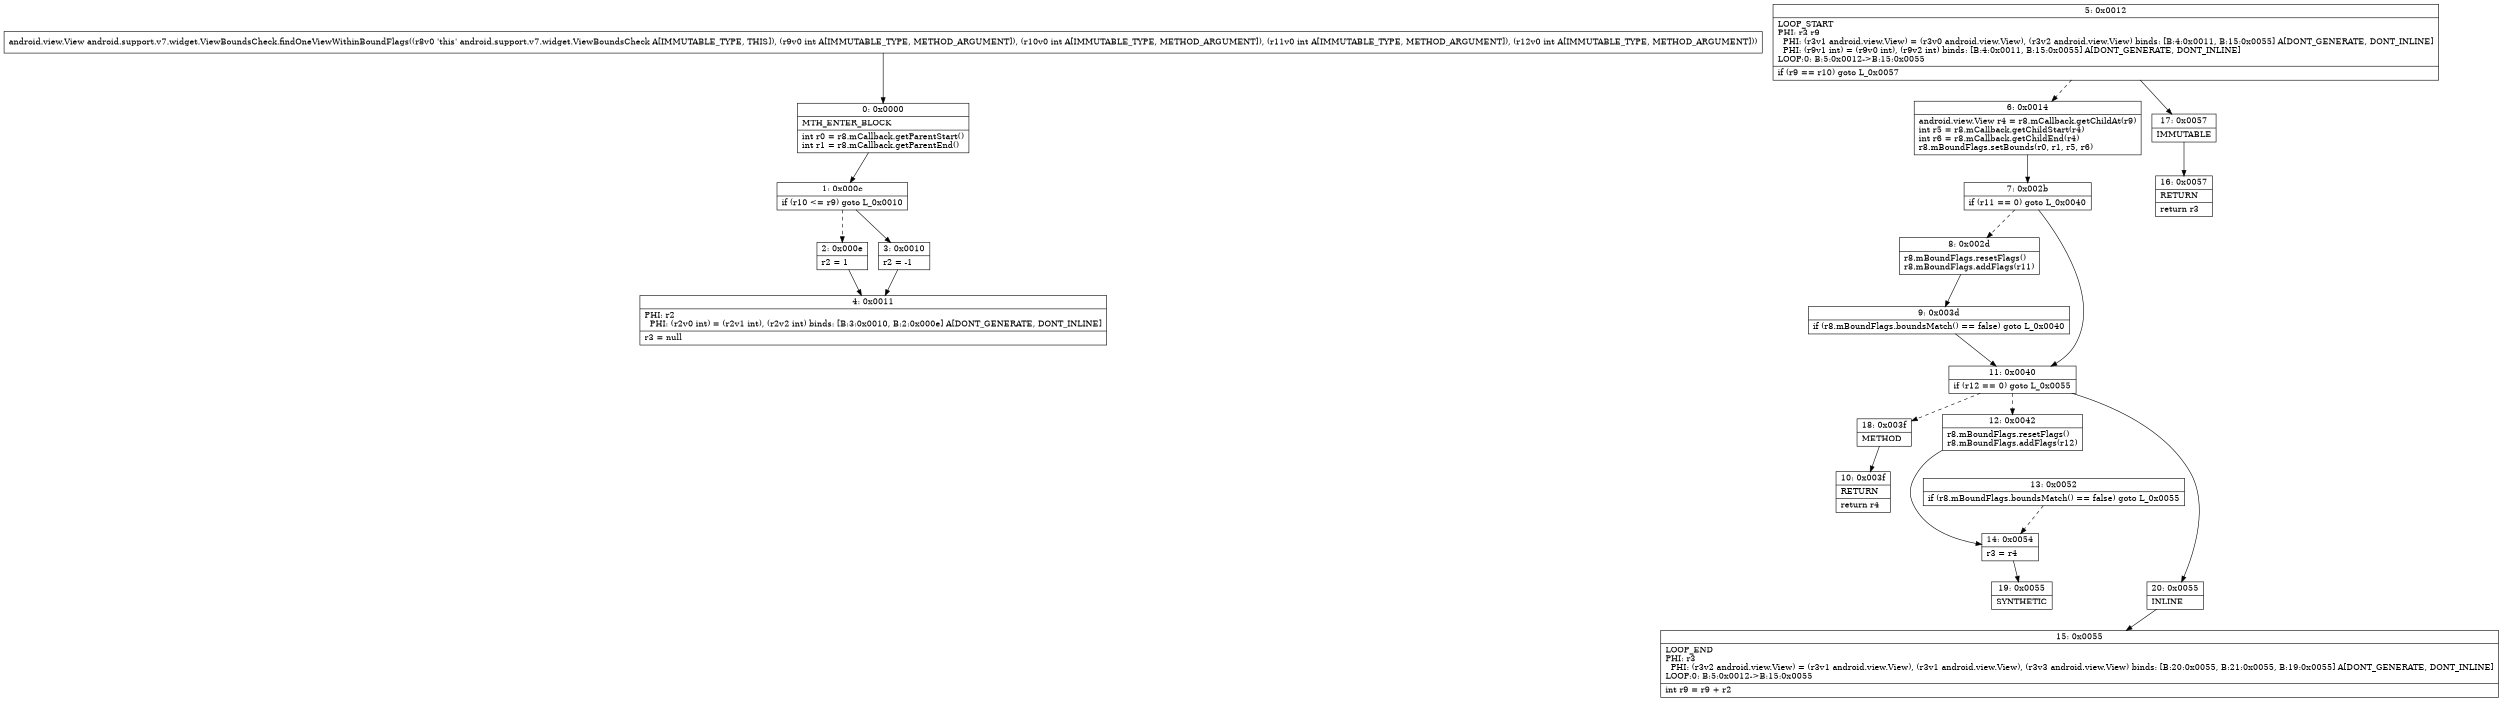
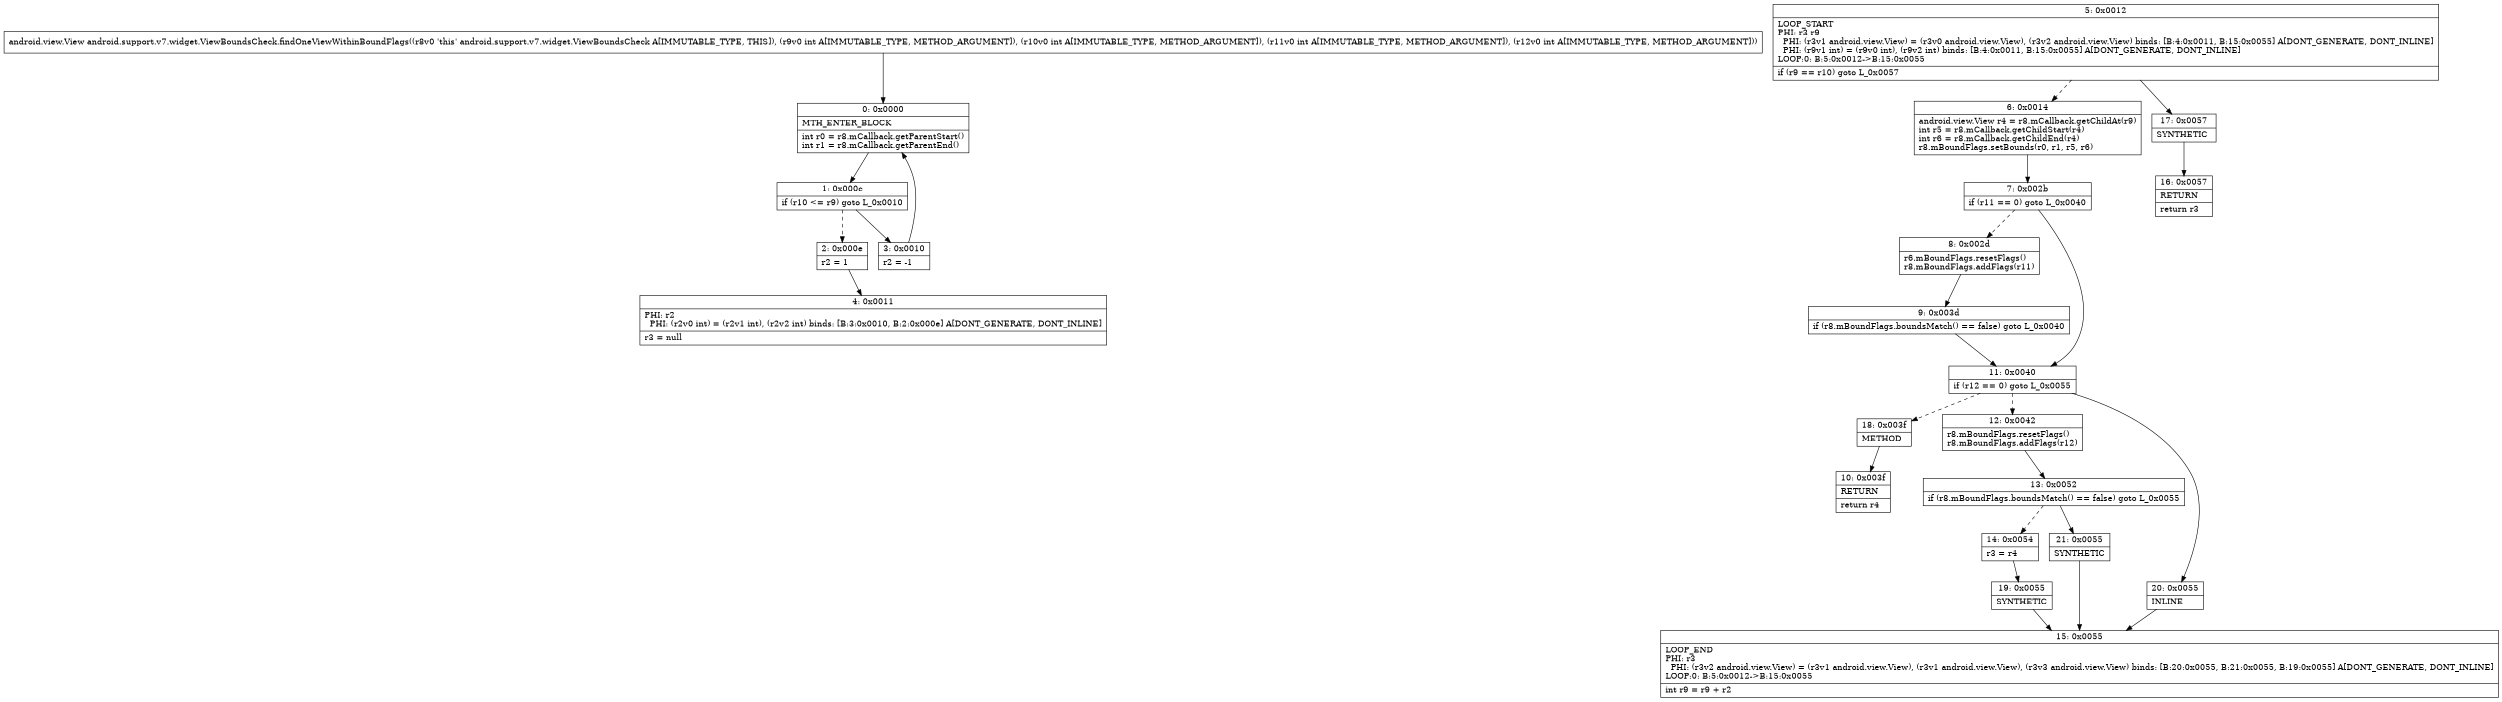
node "17: 0x0057": text "IMMUTABLE" -> "SYNTHETIC"
node "8: 0x002d": text "r8.mBoundFlags.resetFlags()" -> "r6.mBoundFlags.resetFlags()"
edge "3: 0x0010" -> "4: 0x0011": now "3: 0x0010" -> "0: 0x0000"
edge "12: 0x0042" -> "14: 0x0054": now "12: 0x0042" -> "13: 0x0052"
node "21: 0x0055": added
edge "19: 0x0055" -> "15: 0x0055": added
